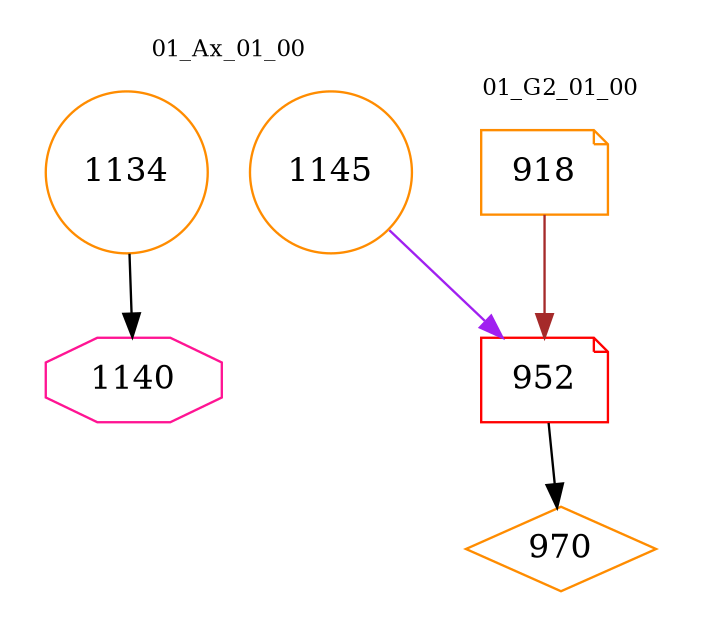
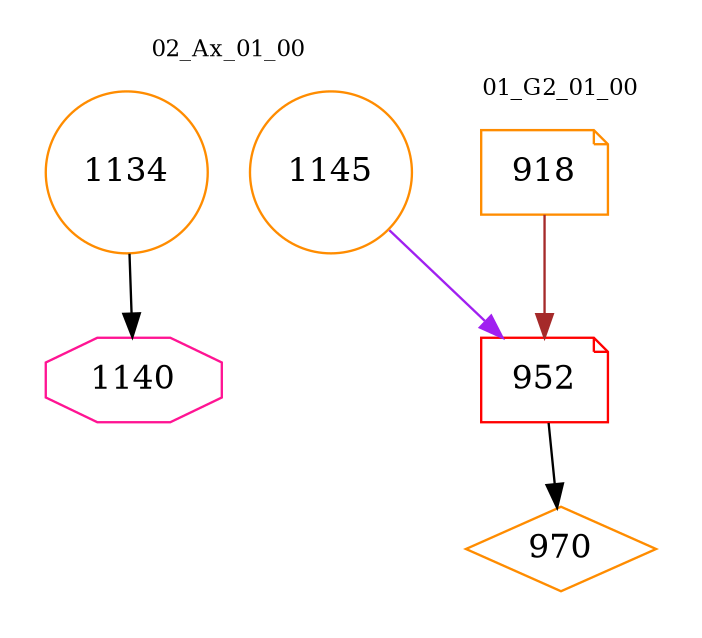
cluster "01_Ax_01_00": label "01_Ax_01_00" -> "02_Ax_01_00"
